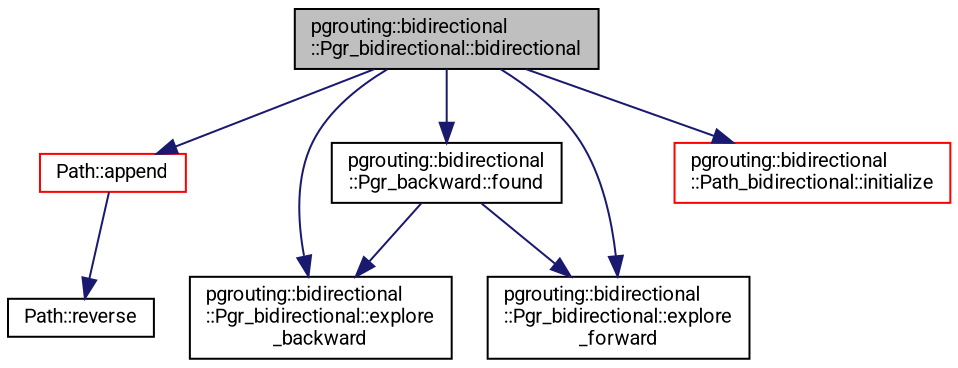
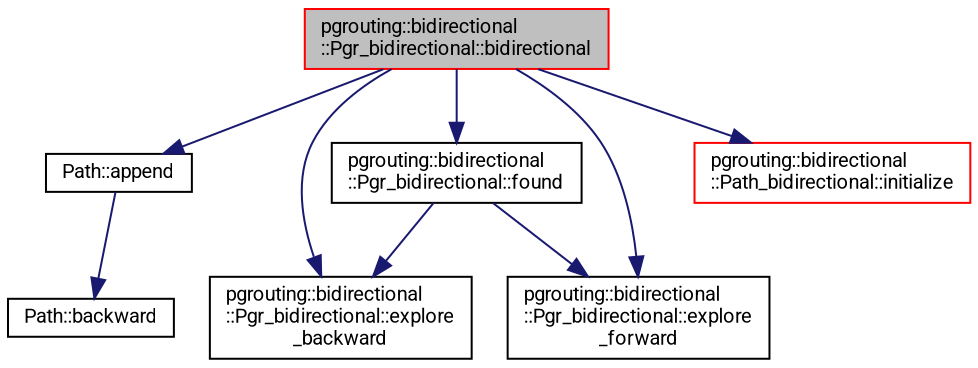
node "pgrouting::bidirectional ::Pgr_bidirectional::bidirectional": color black -> red
node "Path::append": color red -> black
node "pgrouting::bidirectional ::Pgr_backward::found": label "pgrouting::bidirectional ::Pgr_backward::found" -> "pgrouting::bidirectional ::Pgr_bidirectional::found"
node "Path::reverse": label "Path::reverse" -> "Path::backward"
